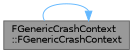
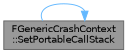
node "FGenericCrashContext ::FGenericCrashContext": label "FGenericCrashContext ::FGenericCrashContext" -> "FGenericCrashContext ::SetPortableCallStack"
